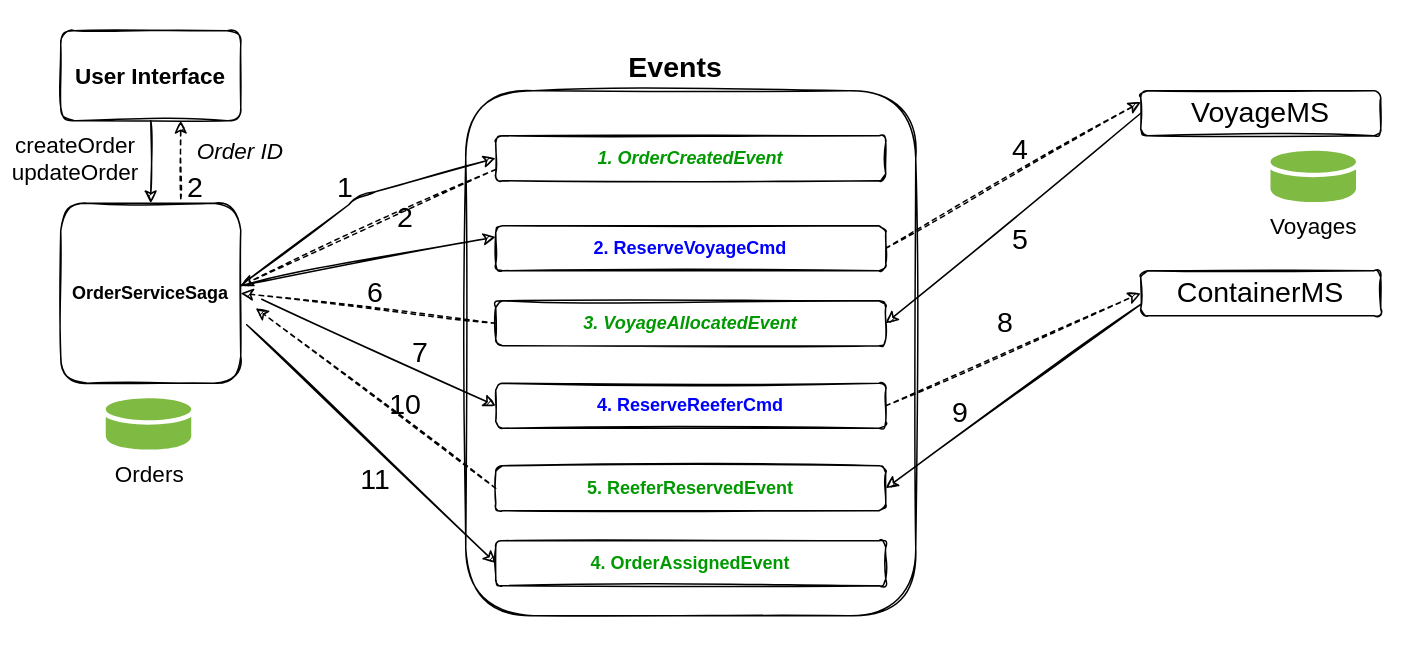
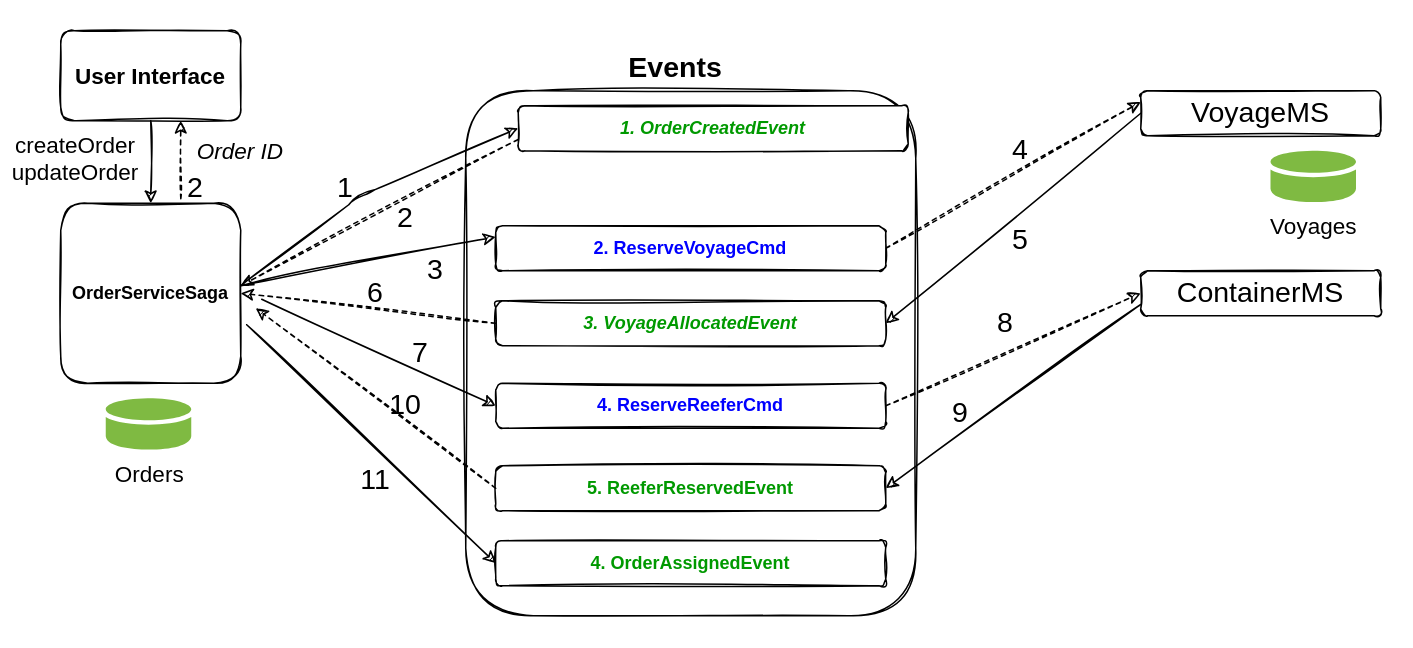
node "1. OrderCreatedEvent": moved (691, 158) -> (713, 128)
node "3": added
